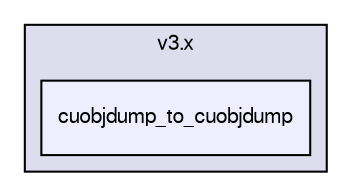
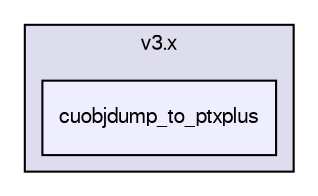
node "cuobjdump_to_cuobjdump": label "cuobjdump_to_cuobjdump" -> "cuobjdump_to_ptxplus"
